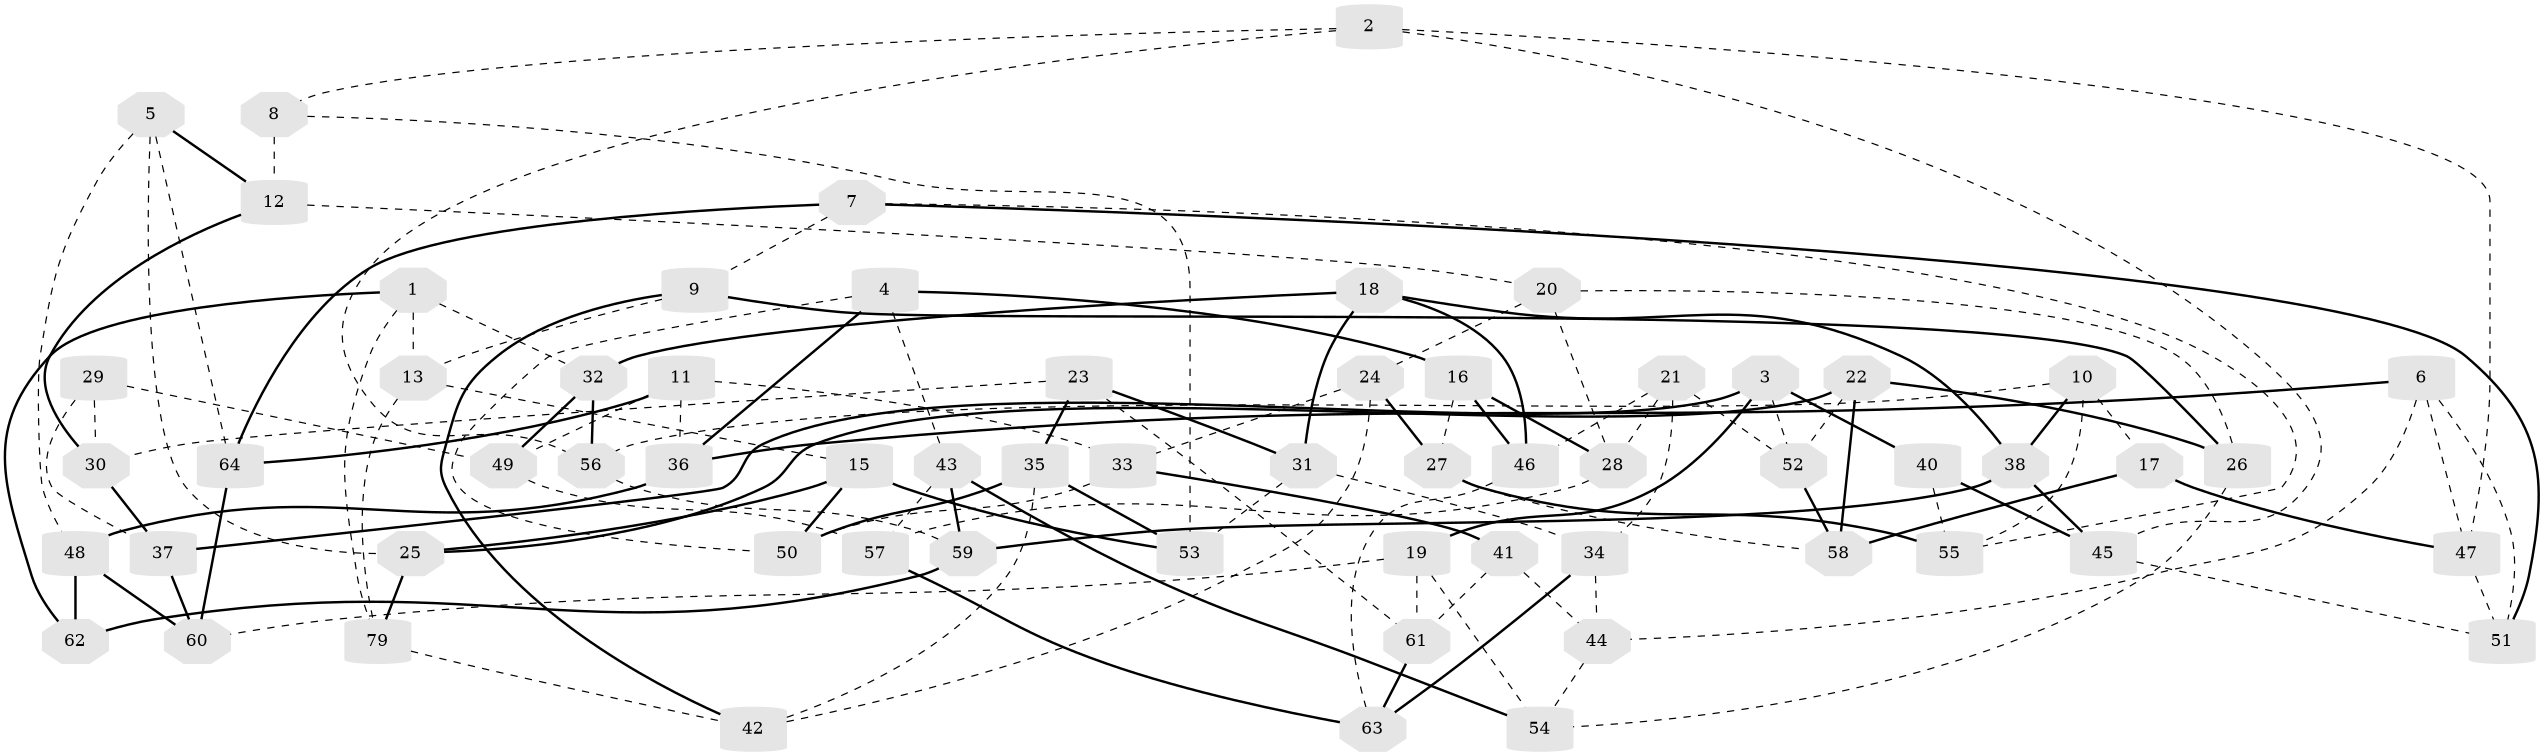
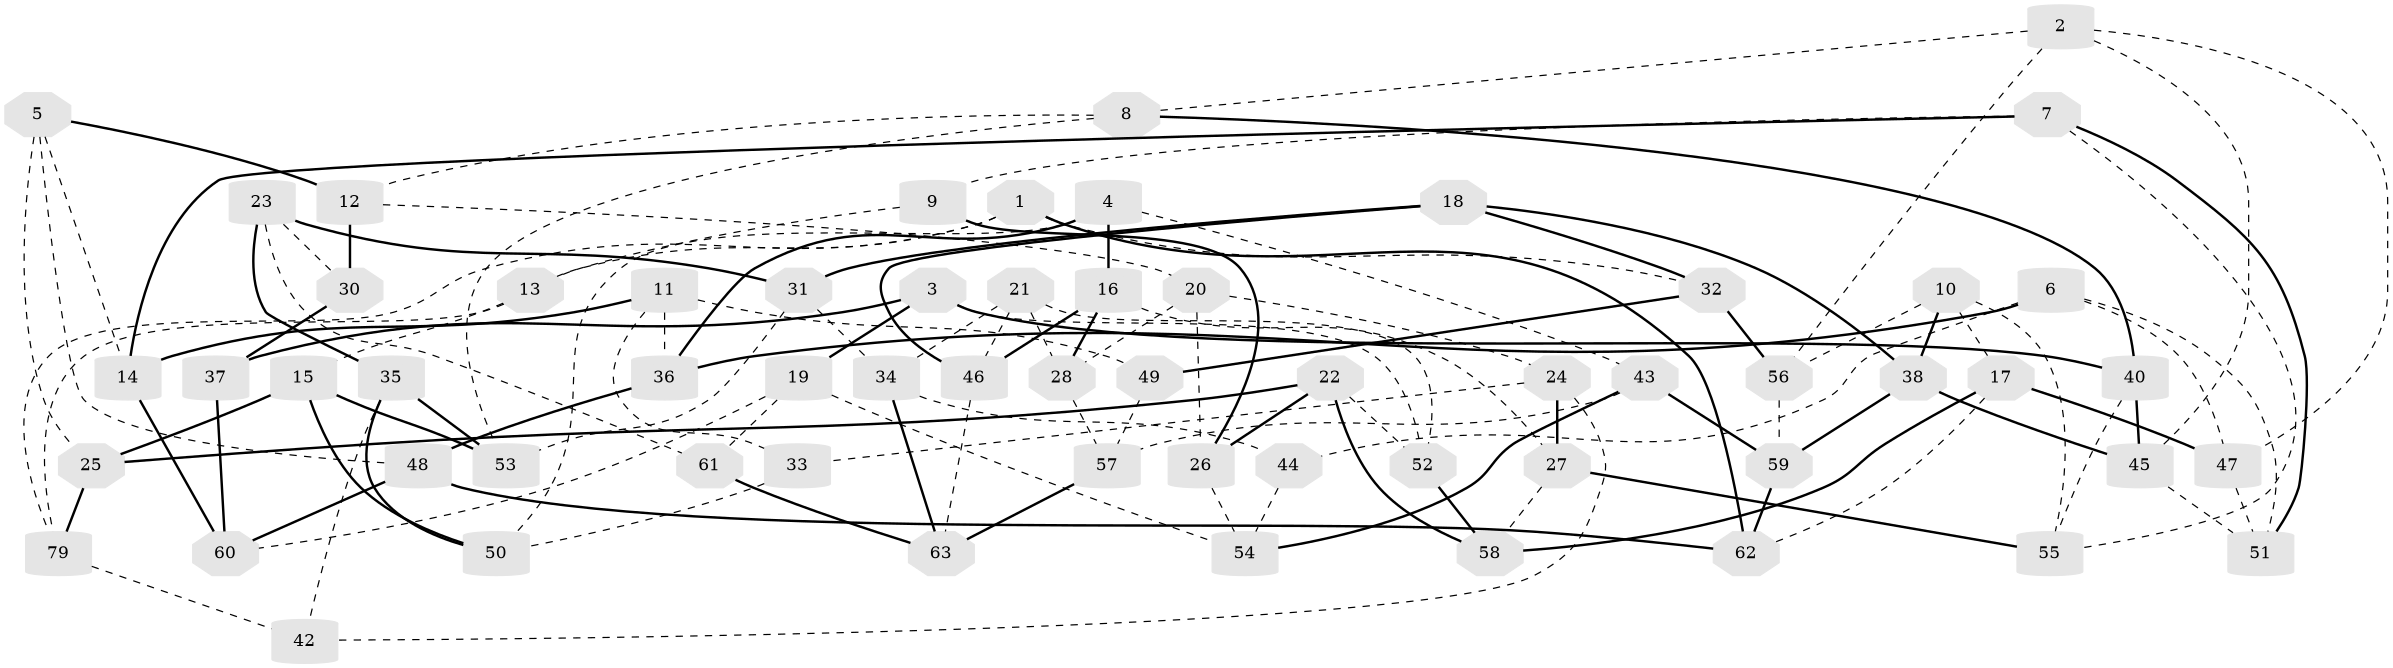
edge "8" -- "40": added
node "29": removed
node "64": label "64" -> "14"
edge "17" -- "62": added
edge "9" -- "42": removed
node "41": removed
